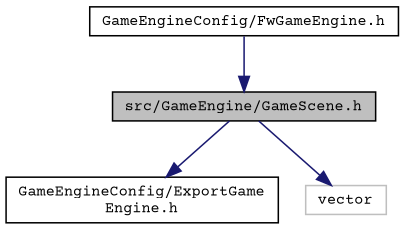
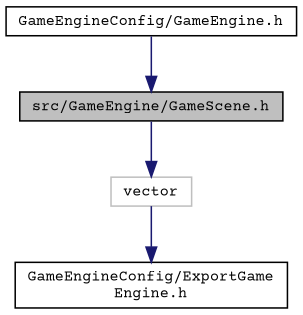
node "GameEngineConfig/FwGameEngine.h": label "GameEngineConfig/FwGameEngine.h" -> "GameEngineConfig/GameEngine.h"
edge "src/GameEngine/GameScene.h" -> "GameEngineConfig/ExportGame Engine.h": now "vector" -> "GameEngineConfig/ExportGame Engine.h"
